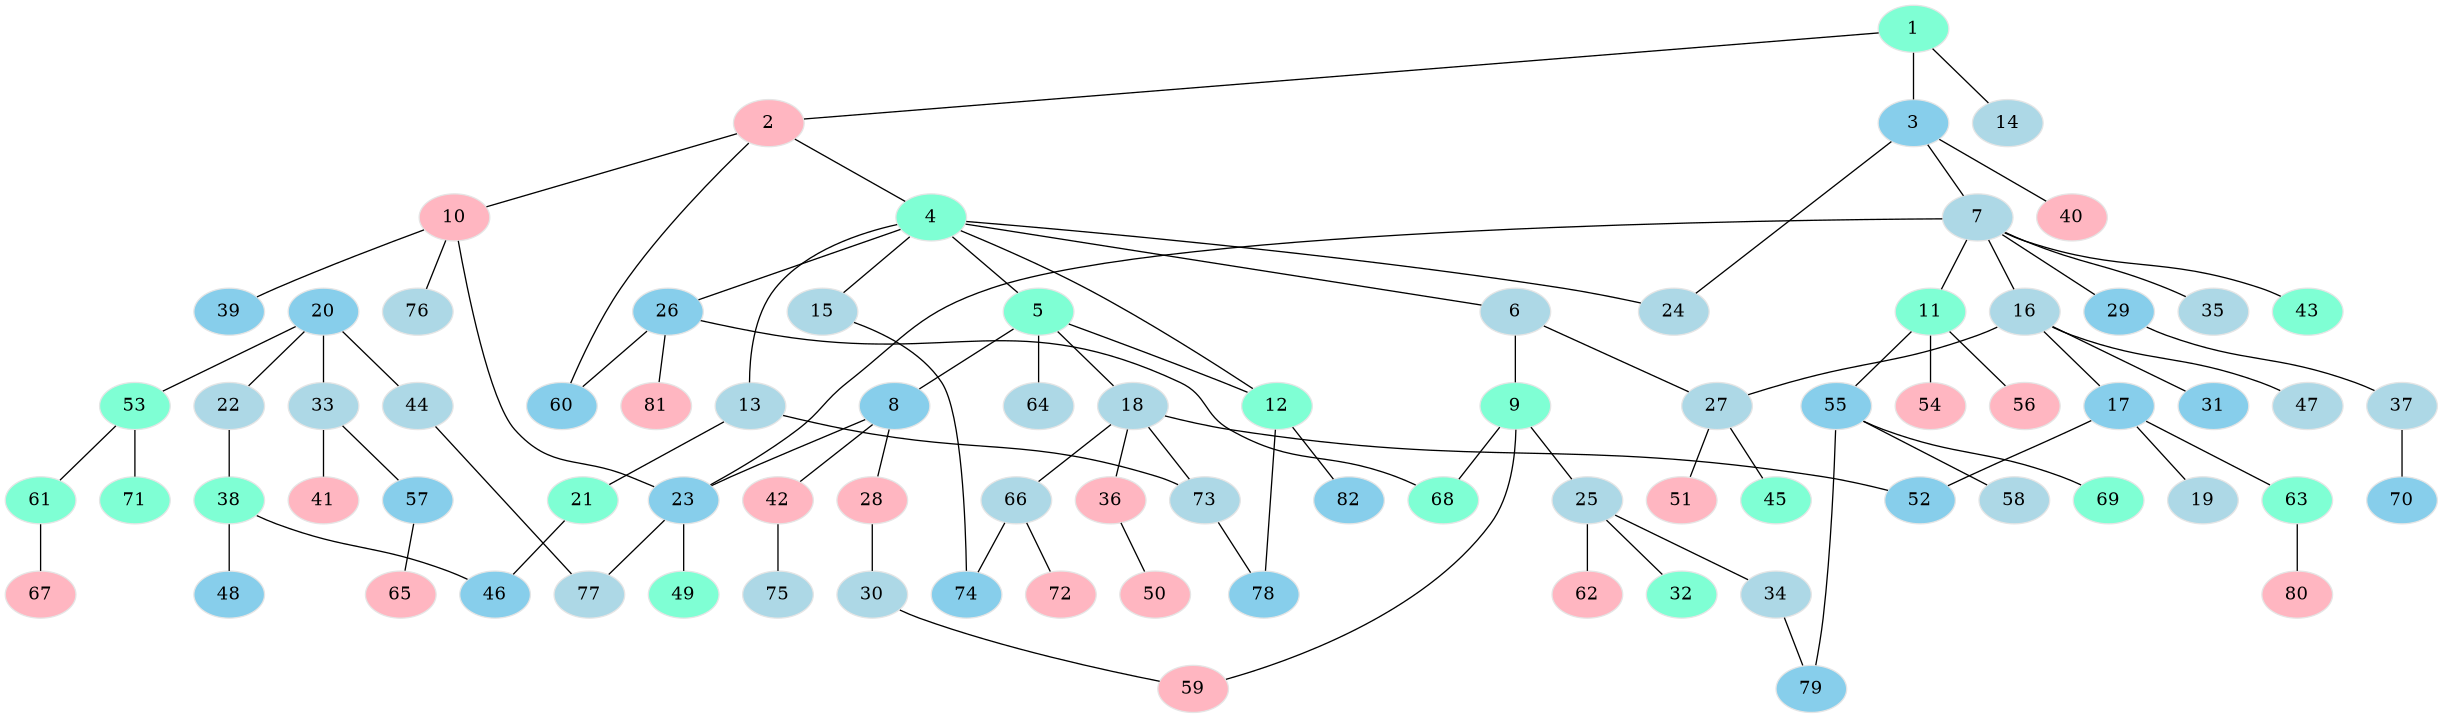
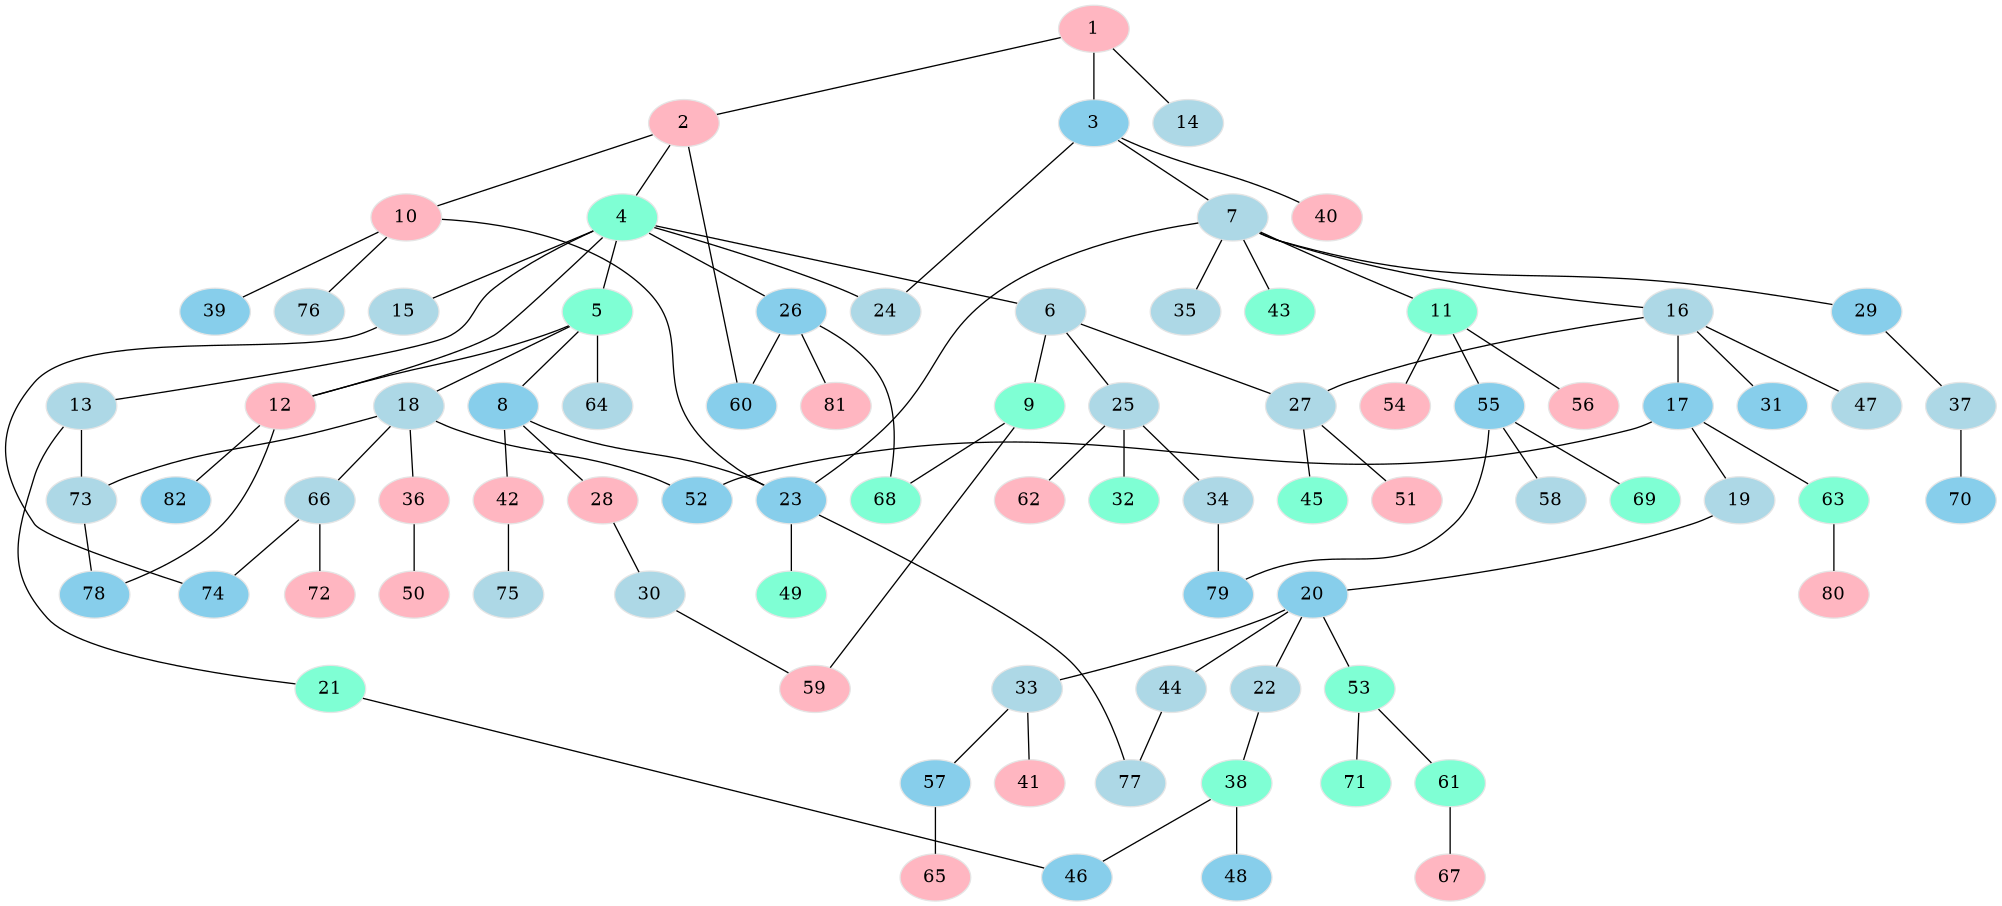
node "1": fillcolor aquamarine -> lightpink
node "12": fillcolor aquamarine -> lightpink
edge "9" -- "25": now "6" -- "25"
edge "19" -- "20": added
